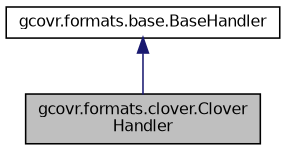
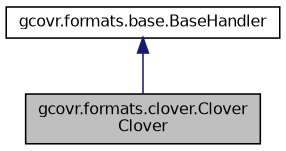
node "gcovr.formats.clover.Clover Handler": label "gcovr.formats.clover.Clover Handler" -> "gcovr.formats.clover.Clover Clover"
